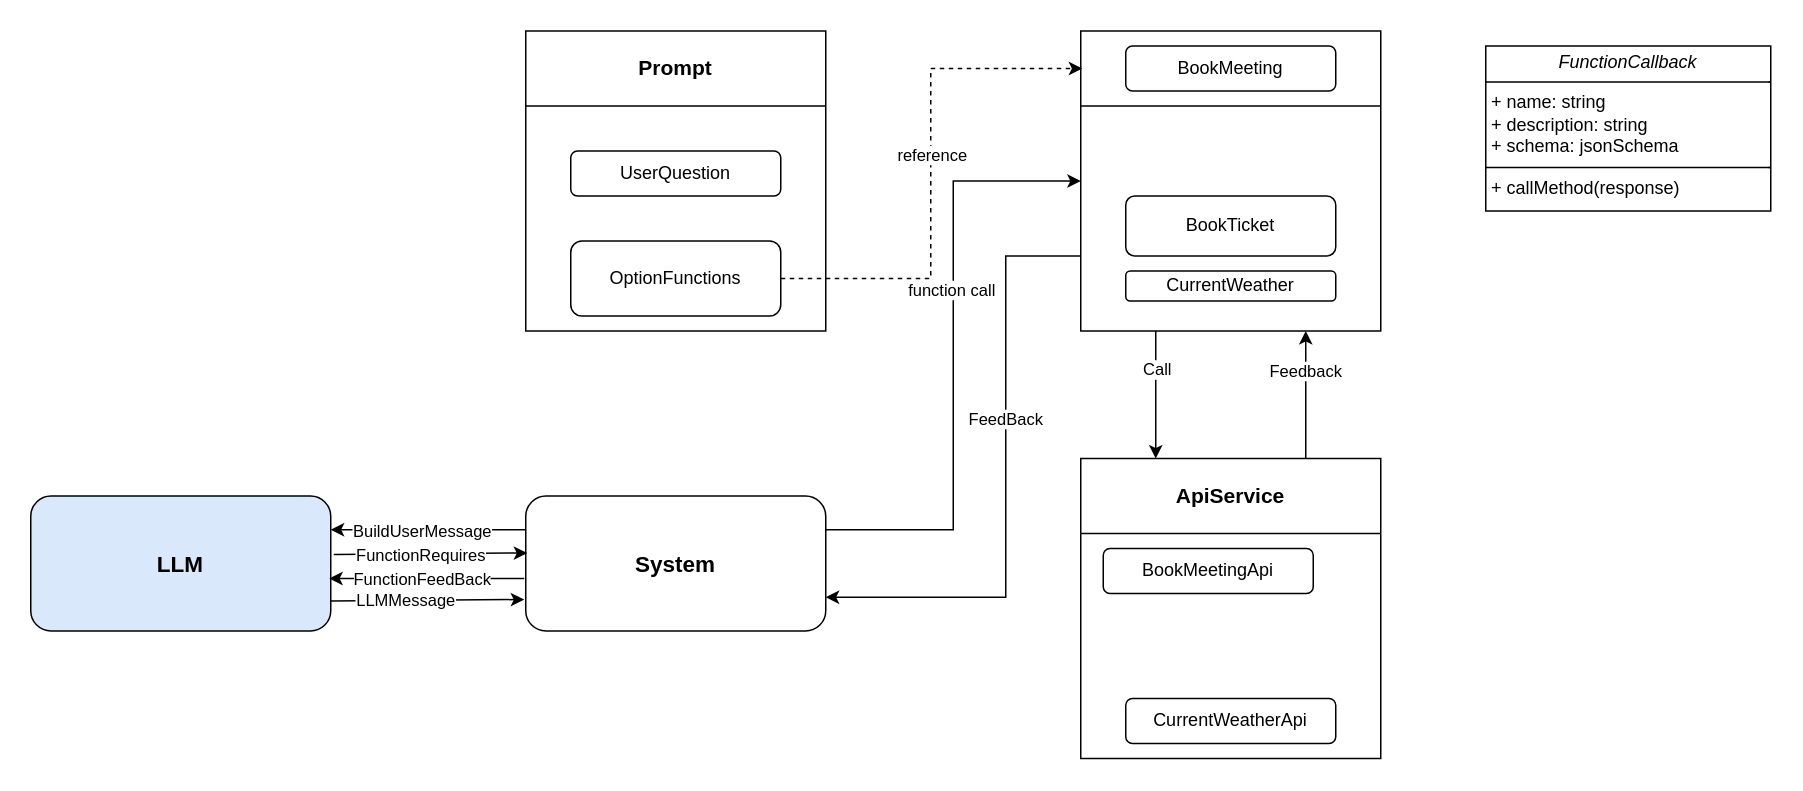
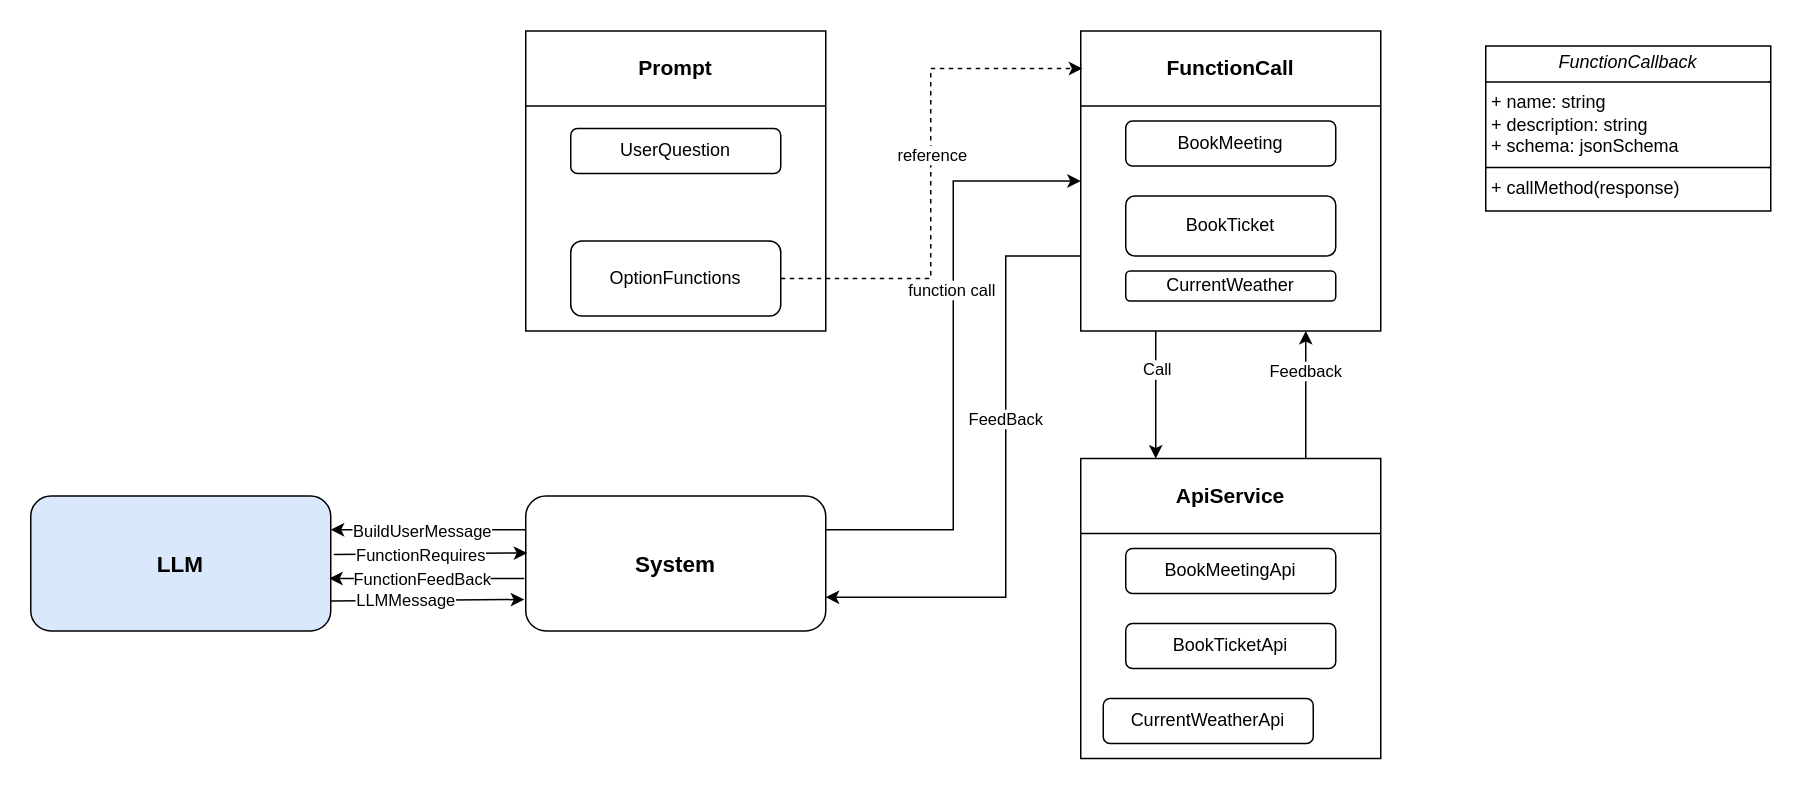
node "BookMeeting": moved (1231, 68) -> (1231, 143)
node "UserQuestion": moved (676, 173) -> (676, 151)
node "BookMeetingApi": moved (1208, 571) -> (1231, 571)
node "BookTicketApi": added
node "CurrentWeatherApi": moved (1231, 721) -> (1208, 721)
